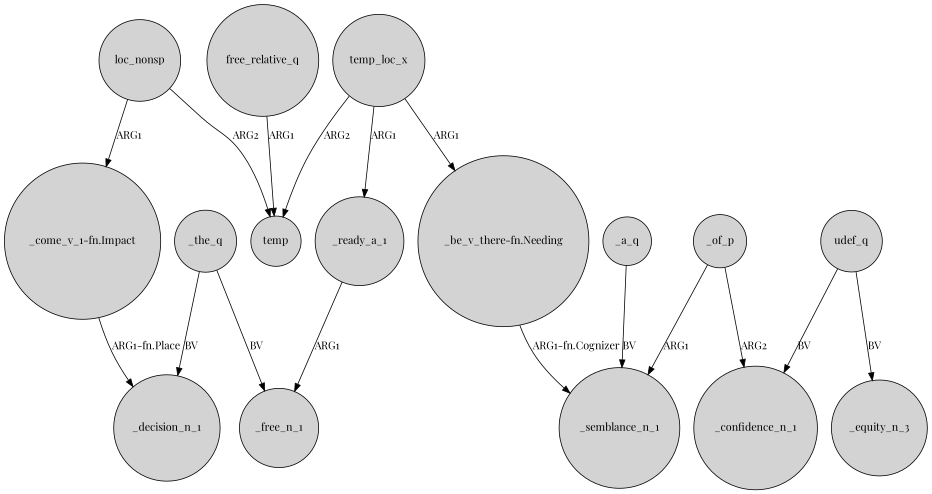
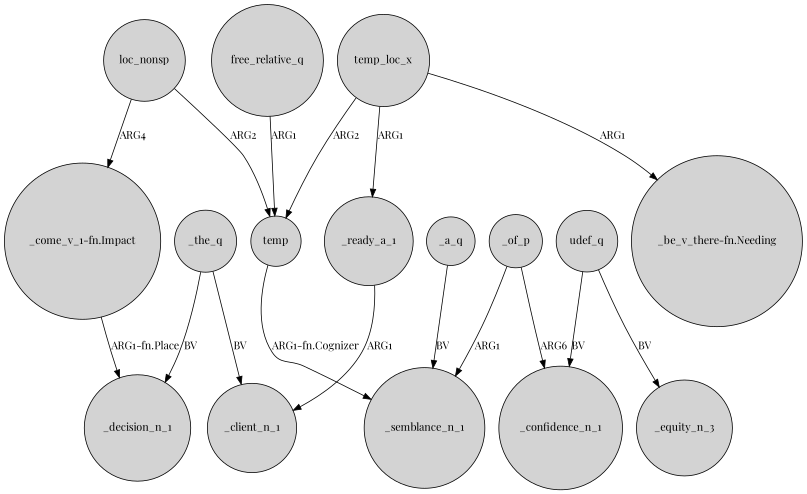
edge "loc_nonsp" -> "_come_v_1-fn.Impact": label "ARG1" -> "ARG4"
edge "_of_p" -> "_confidence_n_1": label "ARG2" -> "ARG6"
edge "_be_v_there-fn.Needing" -> "_semblance_n_1": now "temp" -> "_semblance_n_1"
node "_free_n_1": label "_free_n_1" -> "_client_n_1"
